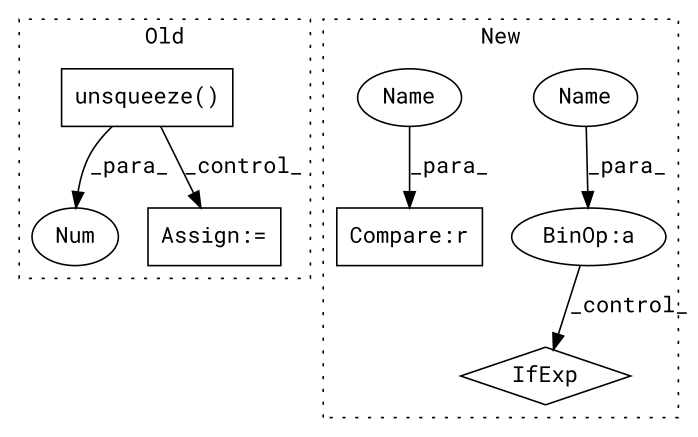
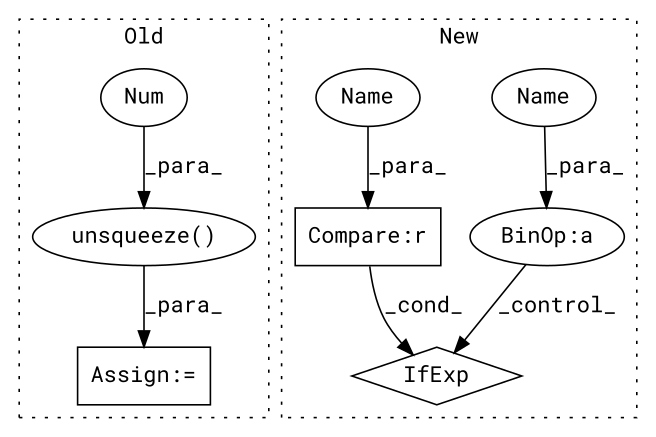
node "unsqueeze()": shape box -> ellipse
edge "unsqueeze()" -> "Num": reversed
edge "unsqueeze()" -> "Assign:=": label "_control_" -> "_para_"
edge "Compare:r" -> "IfExp": added, label "_cond_"
